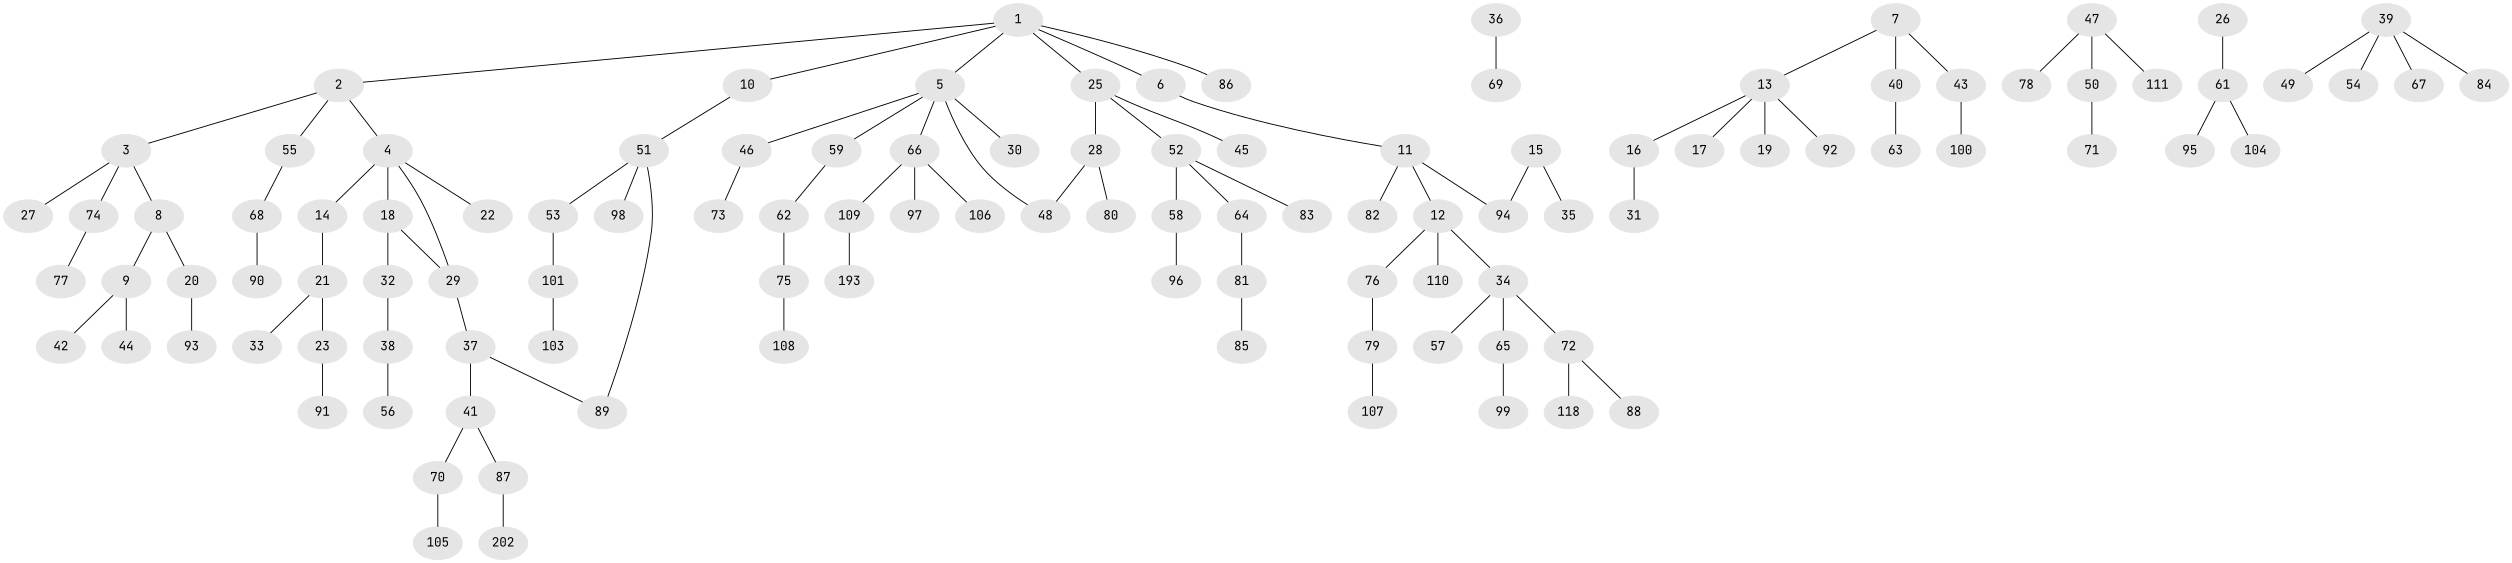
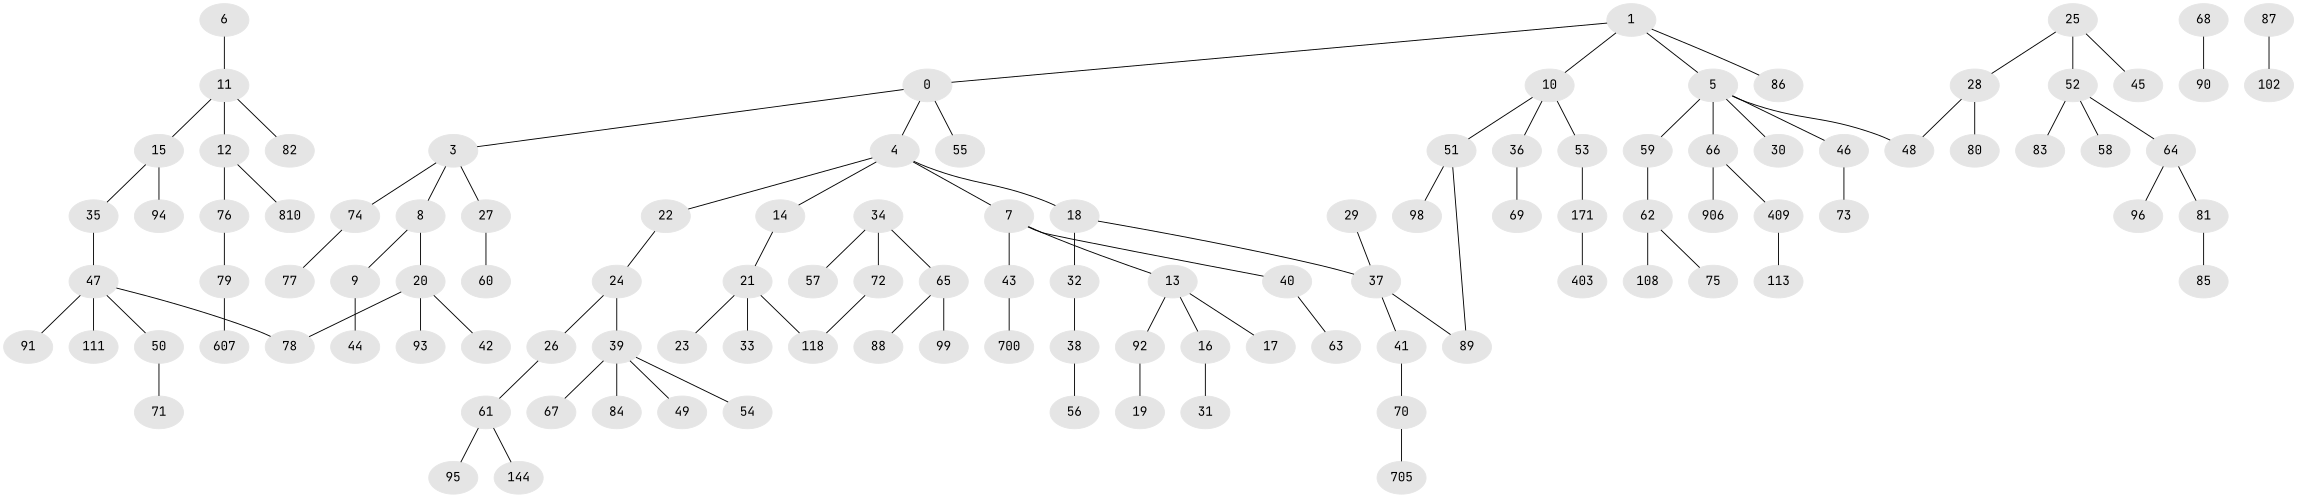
edge "1" -- "6": removed
edge "1" -- "25": removed
node "2": label "2" -> "0"
edge "10" -- "36": added
edge "13" -- "19": now "92" -- "19"
node "100": label "100" -> "700"
node "104": label "104" -> "144"
edge "51" -- "53": now "10" -- "53"
edge "55" -- "68": removed
edge "11" -- "94": now "11" -- "15"
edge "4" -- "29": now "4" -- "7"
node "109": label "109" -> "409"
node "97": removed
node "106": label "106" -> "906"
edge "35" -- "47": added
edge "18" -- "29": now "18" -- "37"
edge "58" -- "96": now "64" -- "96"
edge "12" -- "34": removed
node "60": added
node "101": label "101" -> "171"
node "24": added
node "193": label "193" -> "113"
node "110": label "110" -> "810"
edge "20" -- "78": added
edge "9" -- "42": now "20" -- "42"
edge "21" -- "118": added
edge "75" -- "108": now "62" -- "108"
node "103": label "103" -> "403"
edge "23" -- "91": now "47" -- "91"
edge "72" -- "88": now "65" -- "88"
node "107": label "107" -> "607"
edge "41" -- "87": removed
node "105": label "105" -> "705"
node "202": label "202" -> "102"
